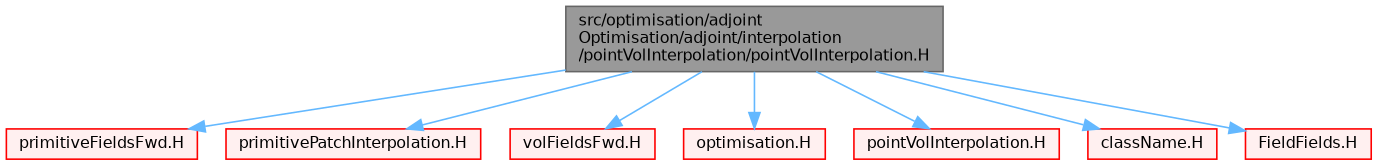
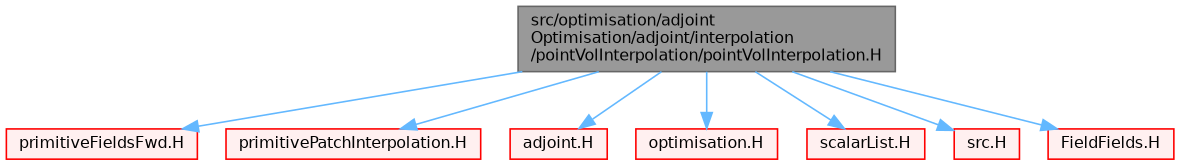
node "volFieldsFwd.H": label "volFieldsFwd.H" -> "adjoint.H"
node "pointVolInterpolation.H": label "pointVolInterpolation.H" -> "scalarList.H"
node "className.H": label "className.H" -> "src.H"
